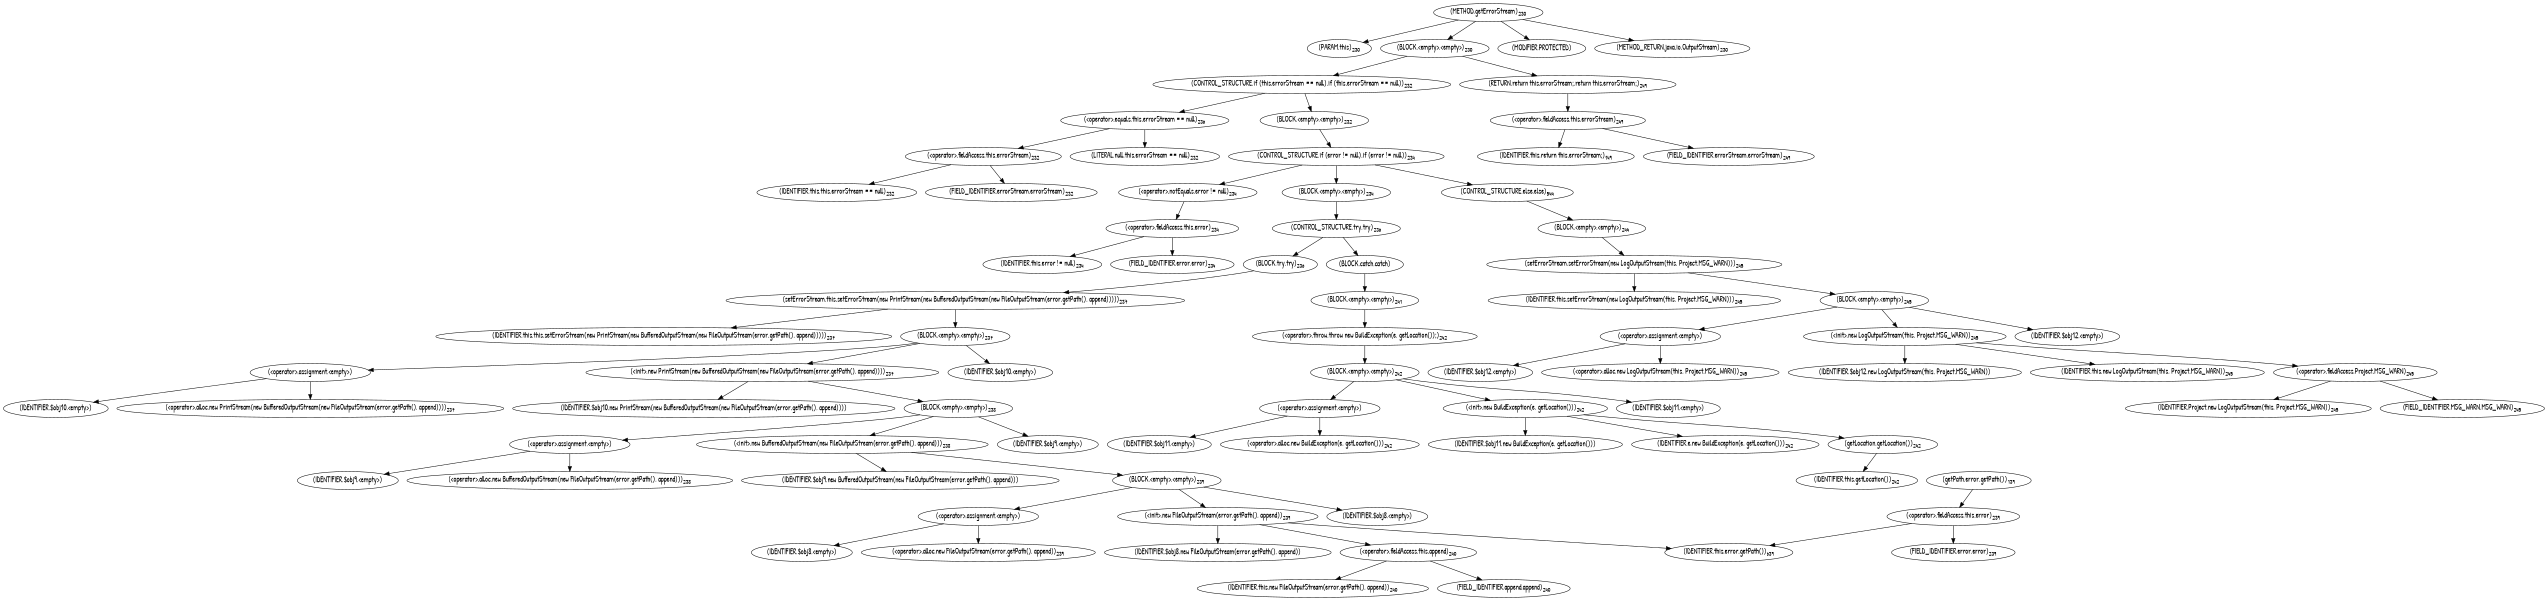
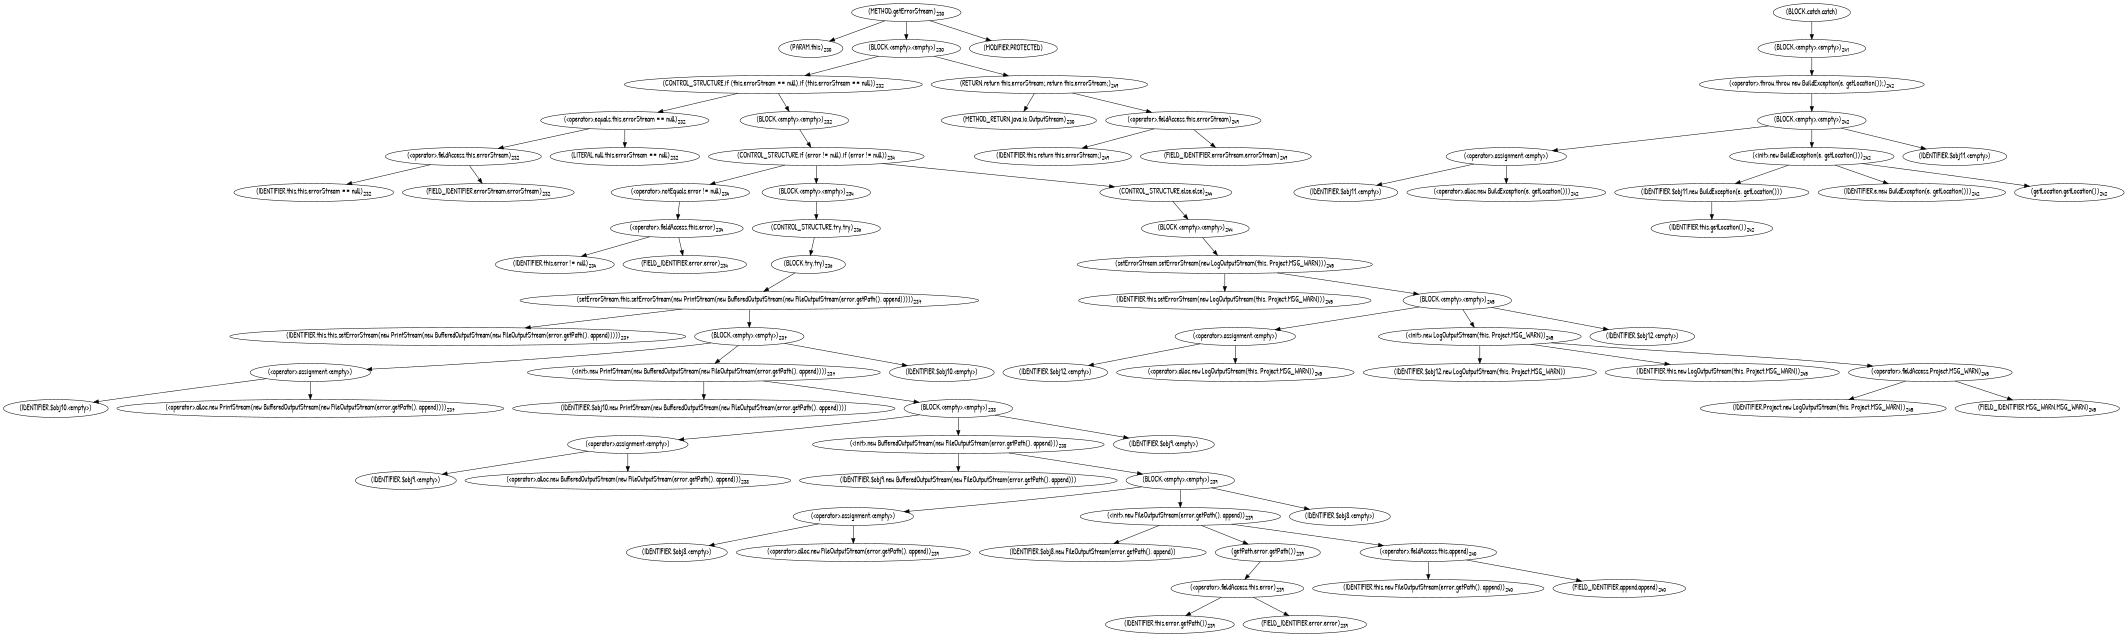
edge "(METHOD,getErrorStream)" -> "(METHOD_RETURN,java.io.OutputStream)": now "(RETURN,return this.errorStream;,return this.errorStream;)" -> "(METHOD_RETURN,java.io.OutputStream)"
node "(<operator>.equals,this.errorStream == null)": text "236" -> "232"
node "(IDENTIFIER,this,return this.errorStream;)": text "149" -> "249"
node "(CONTROL_STRUCTURE,else,else)": text "544" -> "244"
edge "(CONTROL_STRUCTURE,try,try)" -> "(BLOCK,catch,catch)": removed
edge "(getLocation,getLocation())" -> "(IDENTIFIER,this,getLocation())": now "(IDENTIFIER,$obj11,new BuildException(e, getLocation()))" -> "(IDENTIFIER,this,getLocation())"
node "(getPath,error.getPath())": text "139" -> "239"
edge "(<init>,new FileOutputStream(error.getPath(), append))" -> "(IDENTIFIER,this,error.getPath())": now "(<init>,new FileOutputStream(error.getPath(), append))" -> "(getPath,error.getPath())"
node "(IDENTIFIER,this,error.getPath())": text "639" -> "239"
